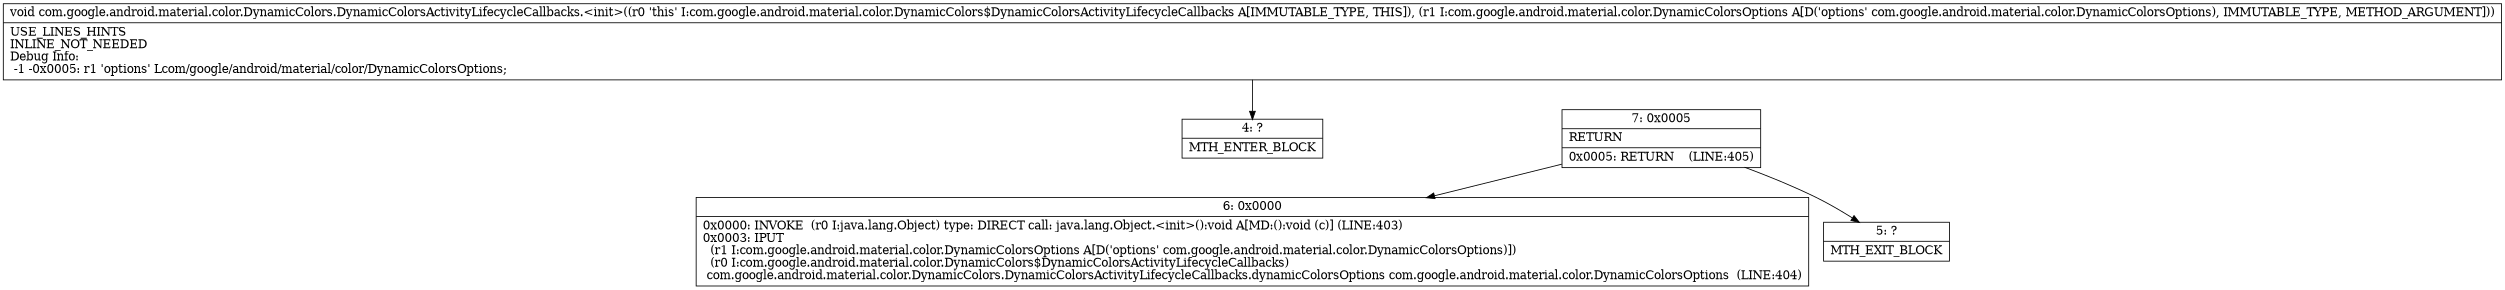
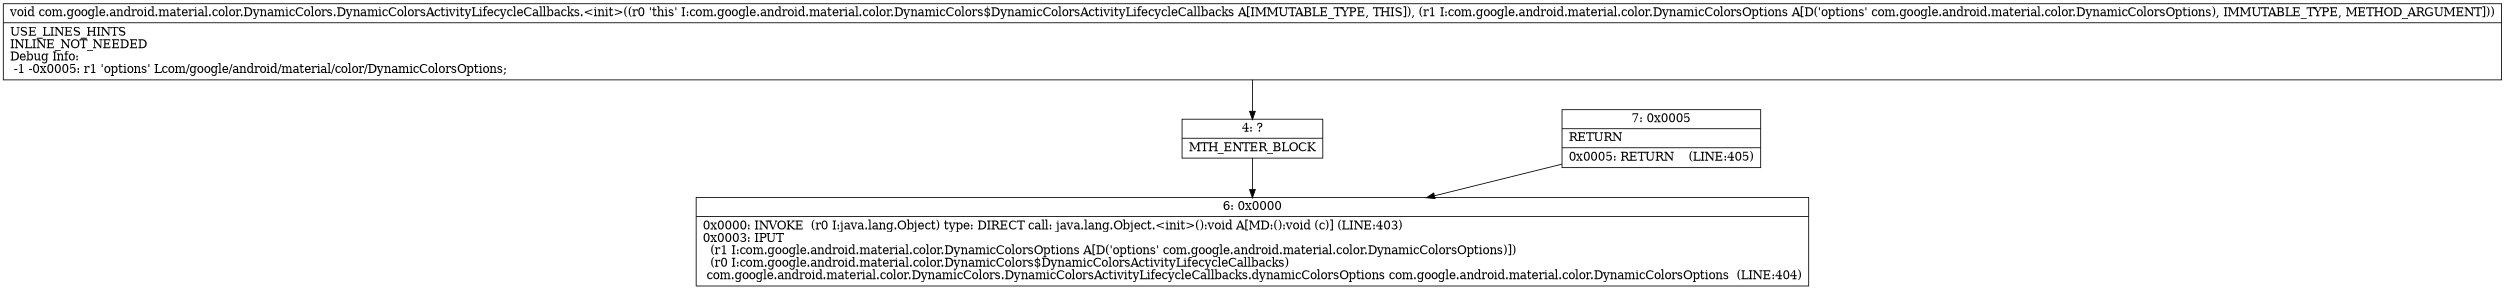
edge "4: ?" -> "6: 0x0000": added
node "5: ?": removed
